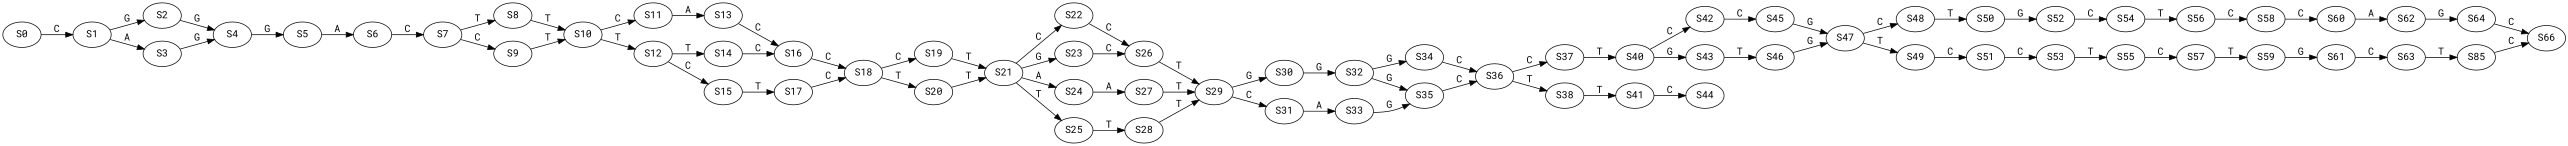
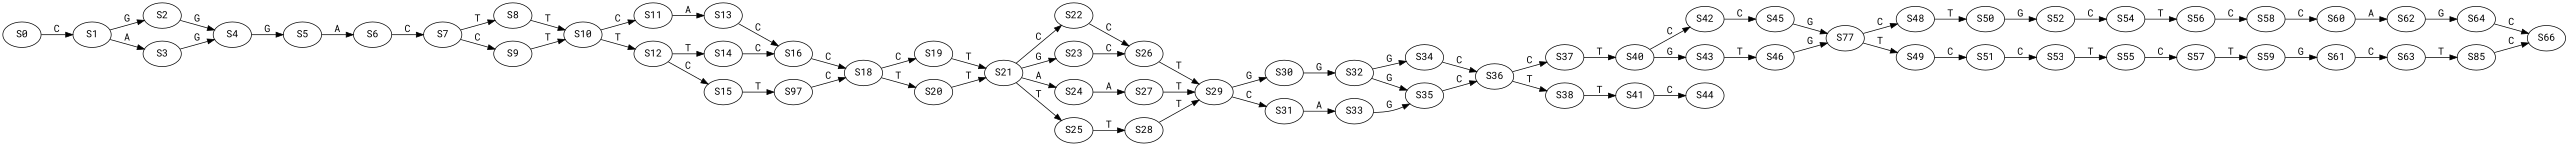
node "S47": label "S47" -> "S77"
node "S17": label "S17" -> "S97"
